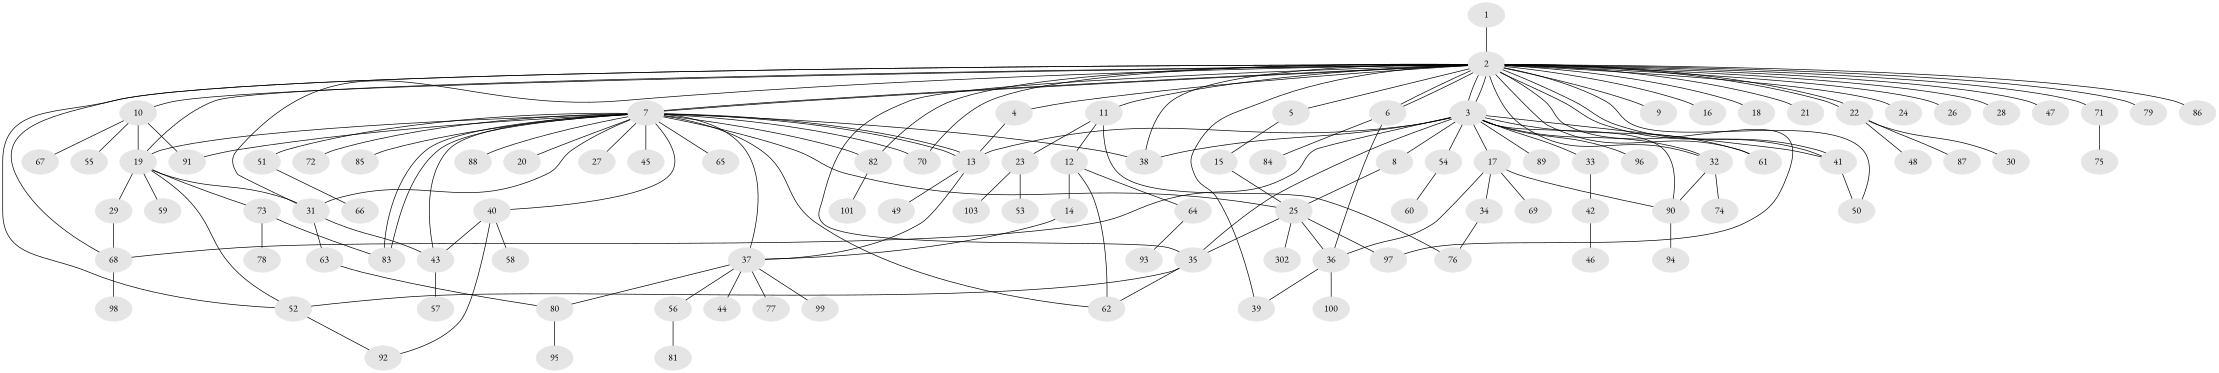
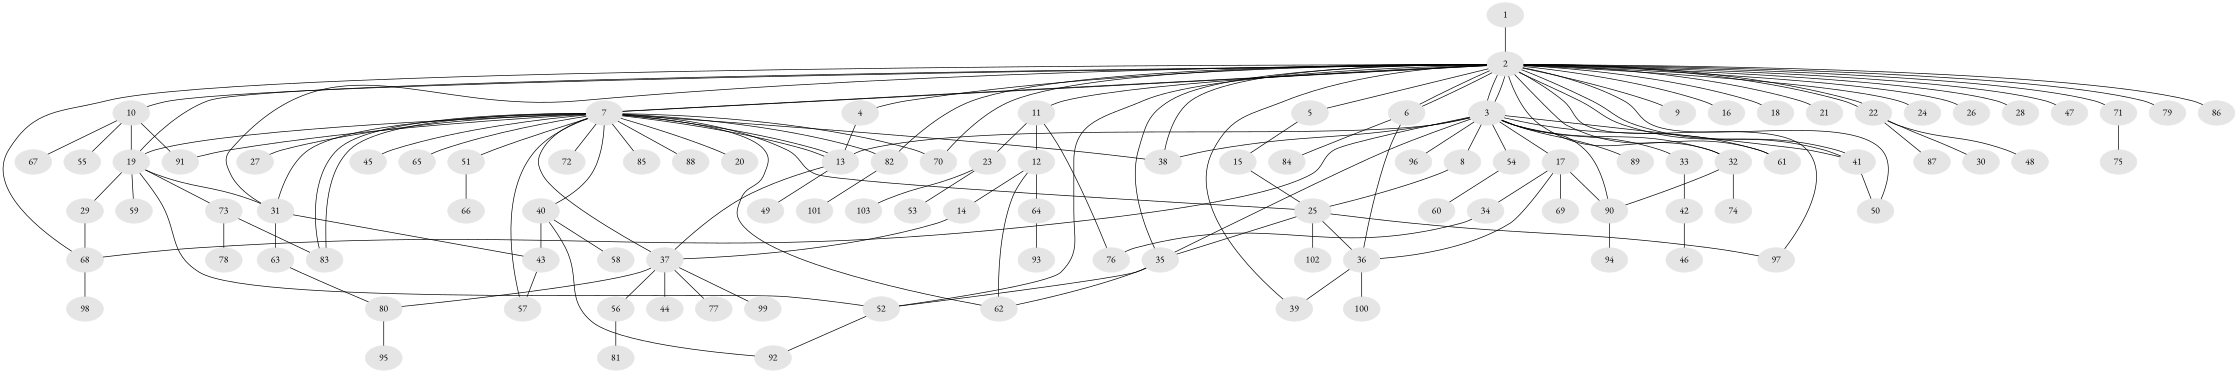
edge "7" -- "43": now "7" -- "57"
node "302": label "302" -> "102"
